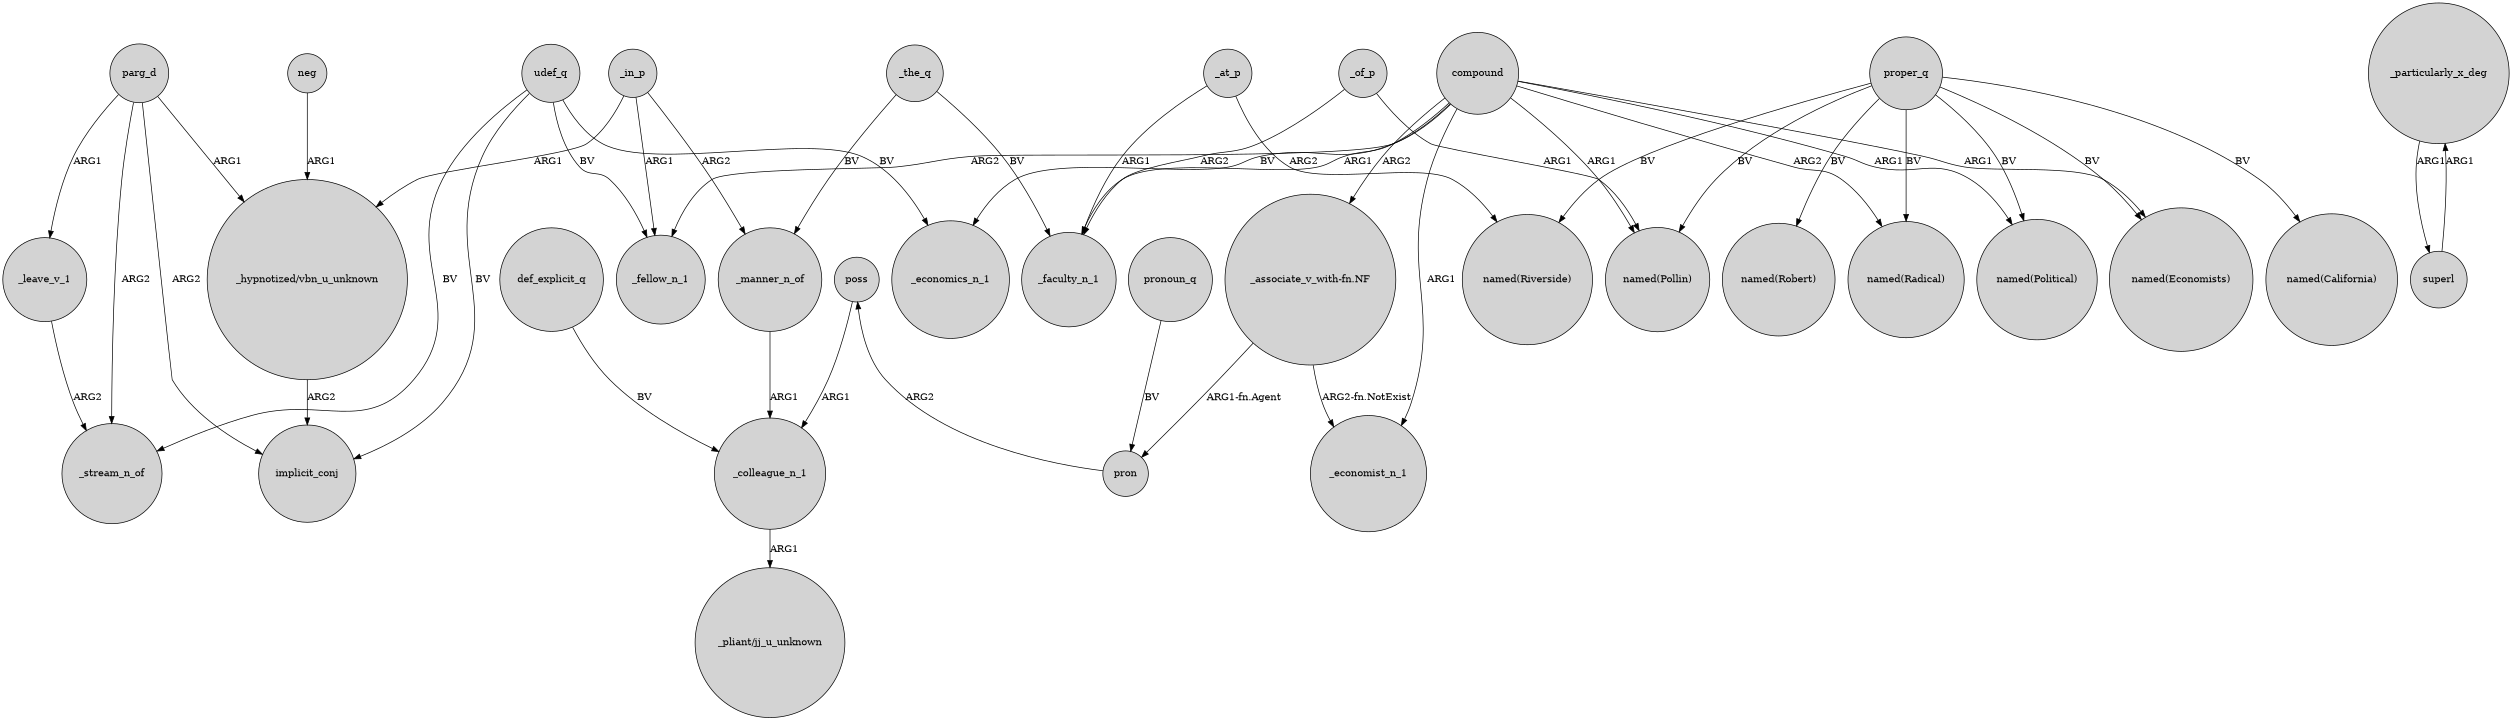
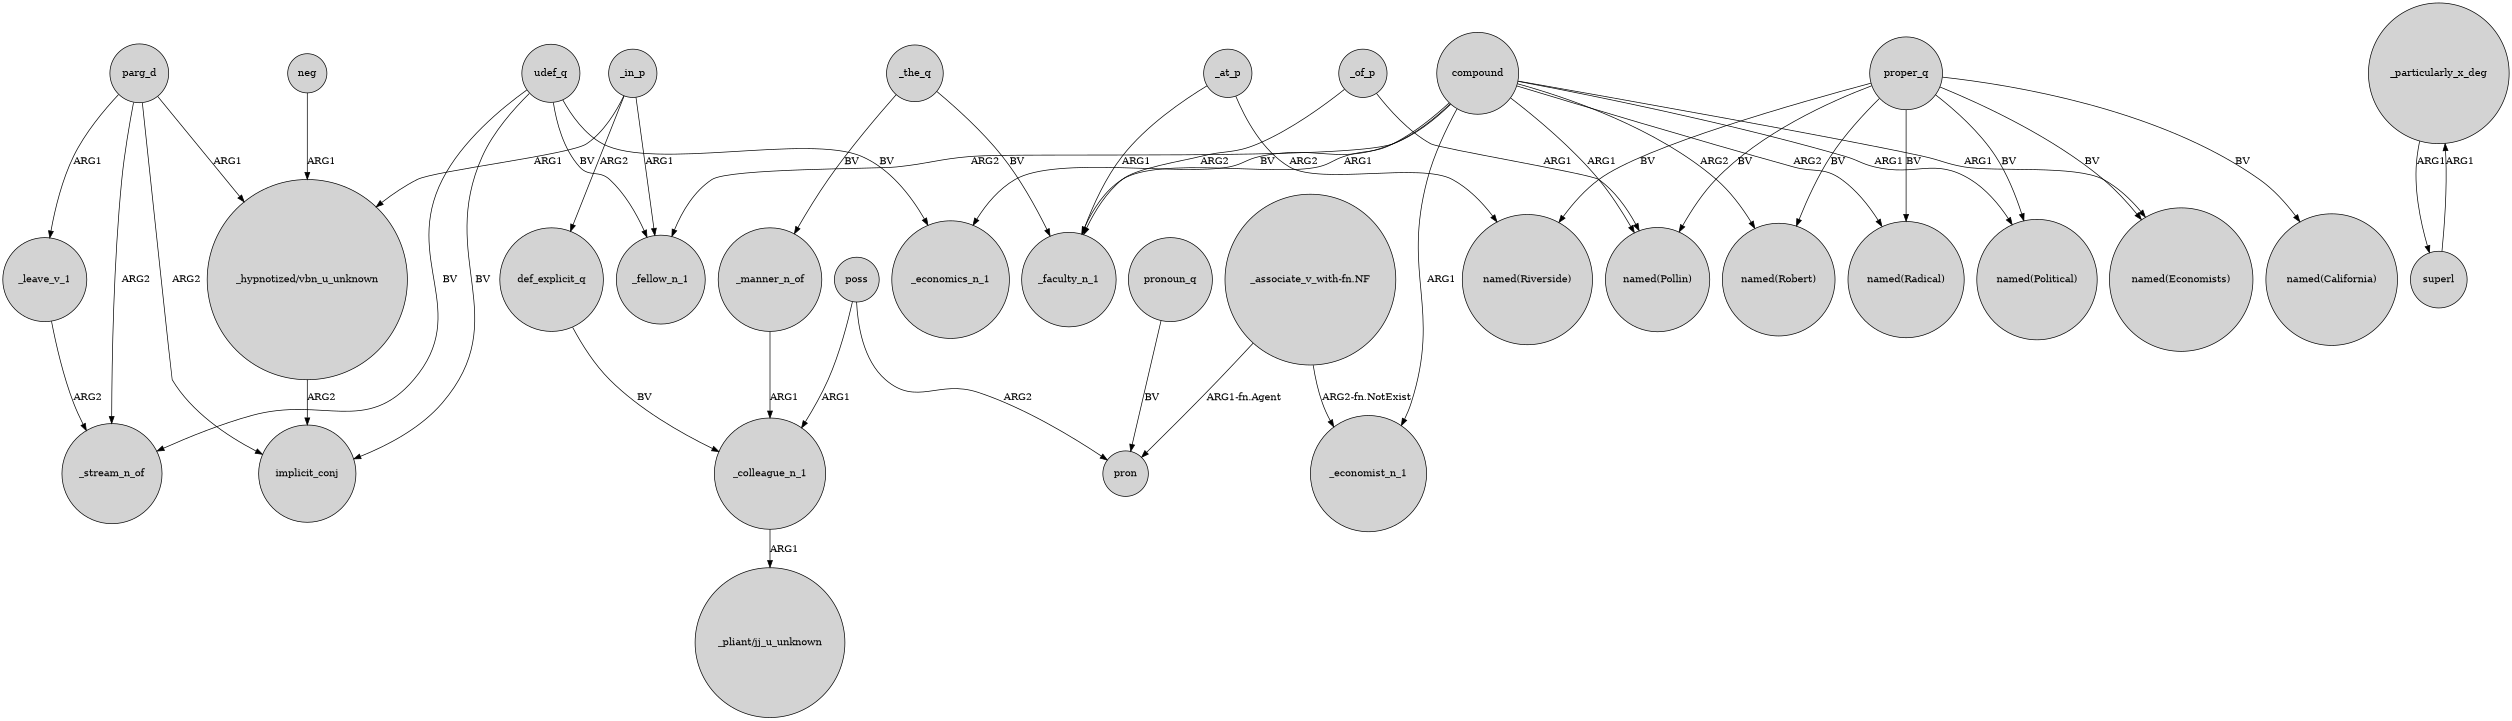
edge "compound" -> "_associate_v_with-fn.NF": now "compound" -> "named(Robert)"
edge "_in_p" -> "_manner_n_of": now "_in_p" -> "def_explicit_q"
edge "pron" -> "poss": reversed
